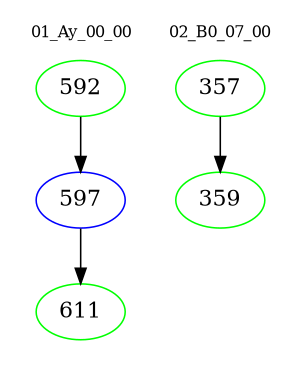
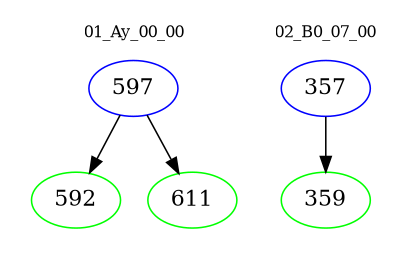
node "357": color green -> blue
edge "592" -> "597": reversed
